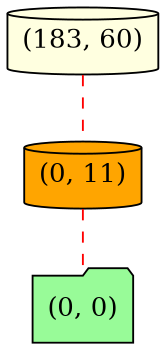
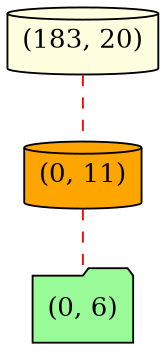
node "(183, 60)": label "(183, 60)" -> "(183, 20)"
node "(0, 0)": label "(0, 0)" -> "(0, 6)"
